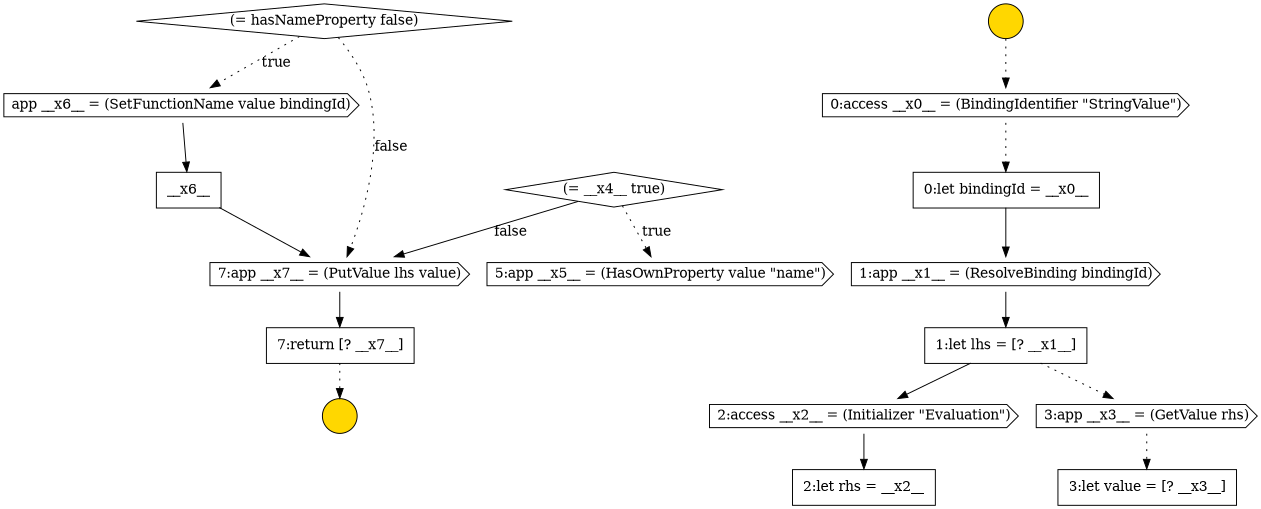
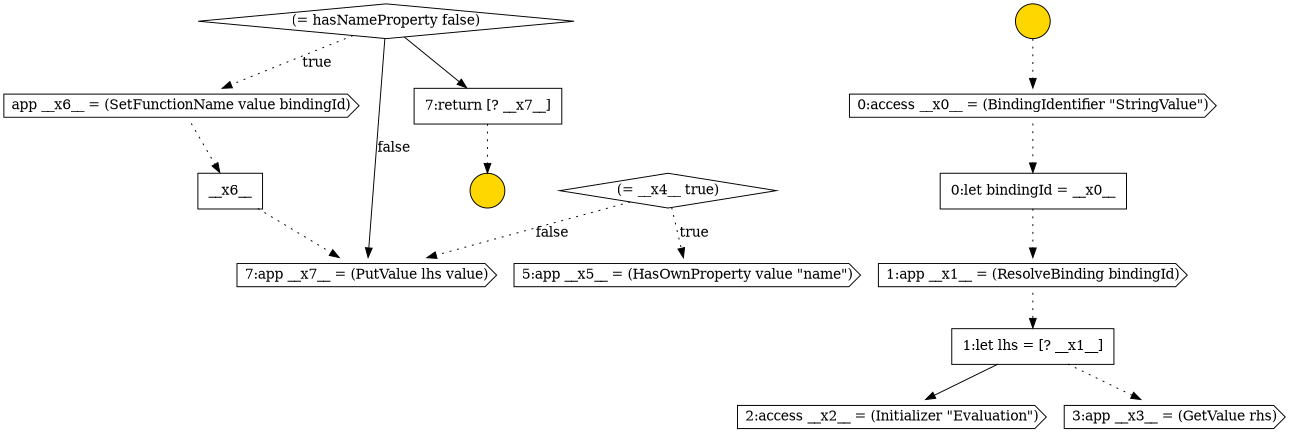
edge "(= hasNameProperty false)" -> "7:app __x7__ = (PutValue lhs value)": style dotted -> solid
edge "app __x6__ = (SetFunctionName value bindingId)" -> "__x6__": style solid -> dotted
edge "0:let bindingId = __x0__" -> "1:app __x1__ = (ResolveBinding bindingId)": style solid -> dotted
edge "(= __x4__ true)" -> "7:app __x7__ = (PutValue lhs value)": style solid -> dotted
edge "__x6__" -> "7:app __x7__ = (PutValue lhs value)": style solid -> dotted
edge "7:app __x7__ = (PutValue lhs value)" -> "7:return [? __x7__]": now "(= hasNameProperty false)" -> "7:return [? __x7__]"
edge "1:app __x1__ = (ResolveBinding bindingId)" -> "1:let lhs = [? __x1__]": style solid -> dotted
node "2:let rhs = __x2__": removed
node "3:let value = [? __x3__]": removed
